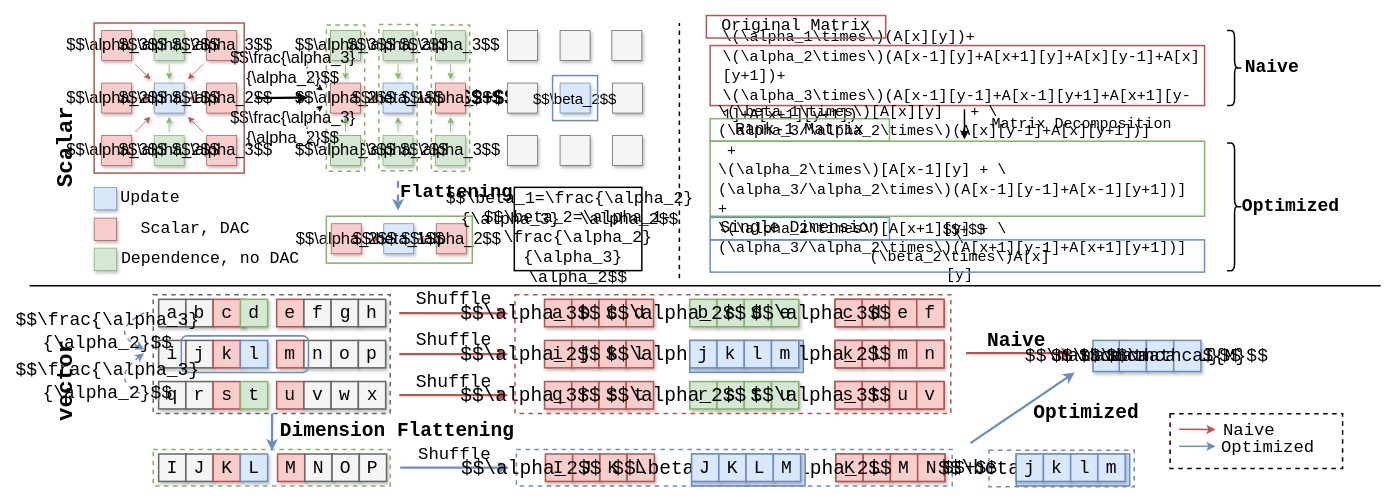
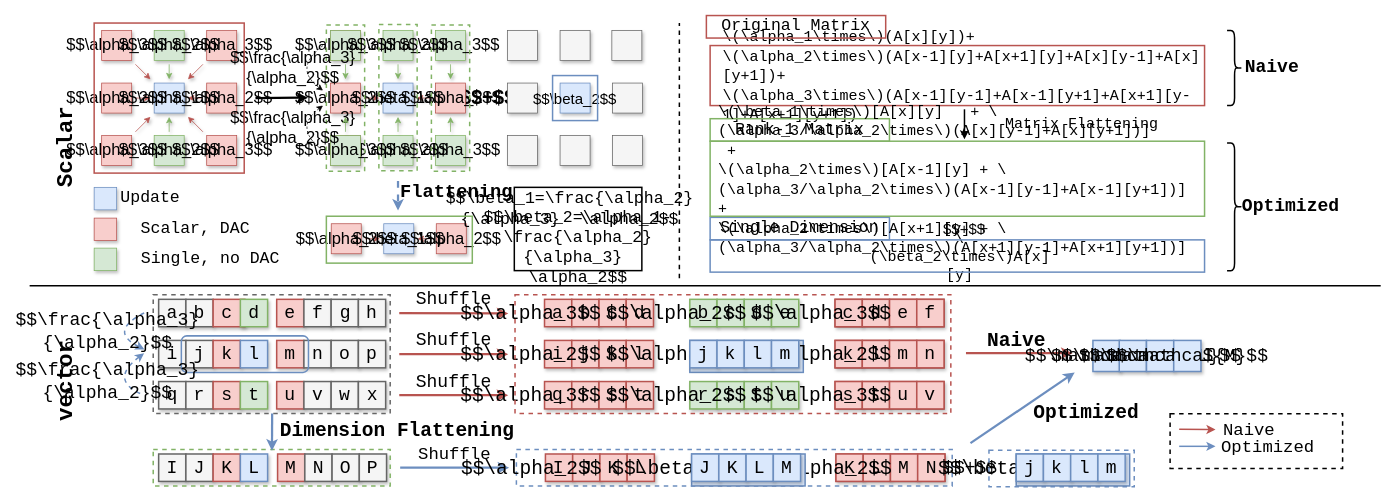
node "Matrix Decomposition": label "Matrix Decomposition" -> "Matrix Flattening"
node "Dependence, no DAC": label "Dependence, no DAC" -> "Single, no DAC"
